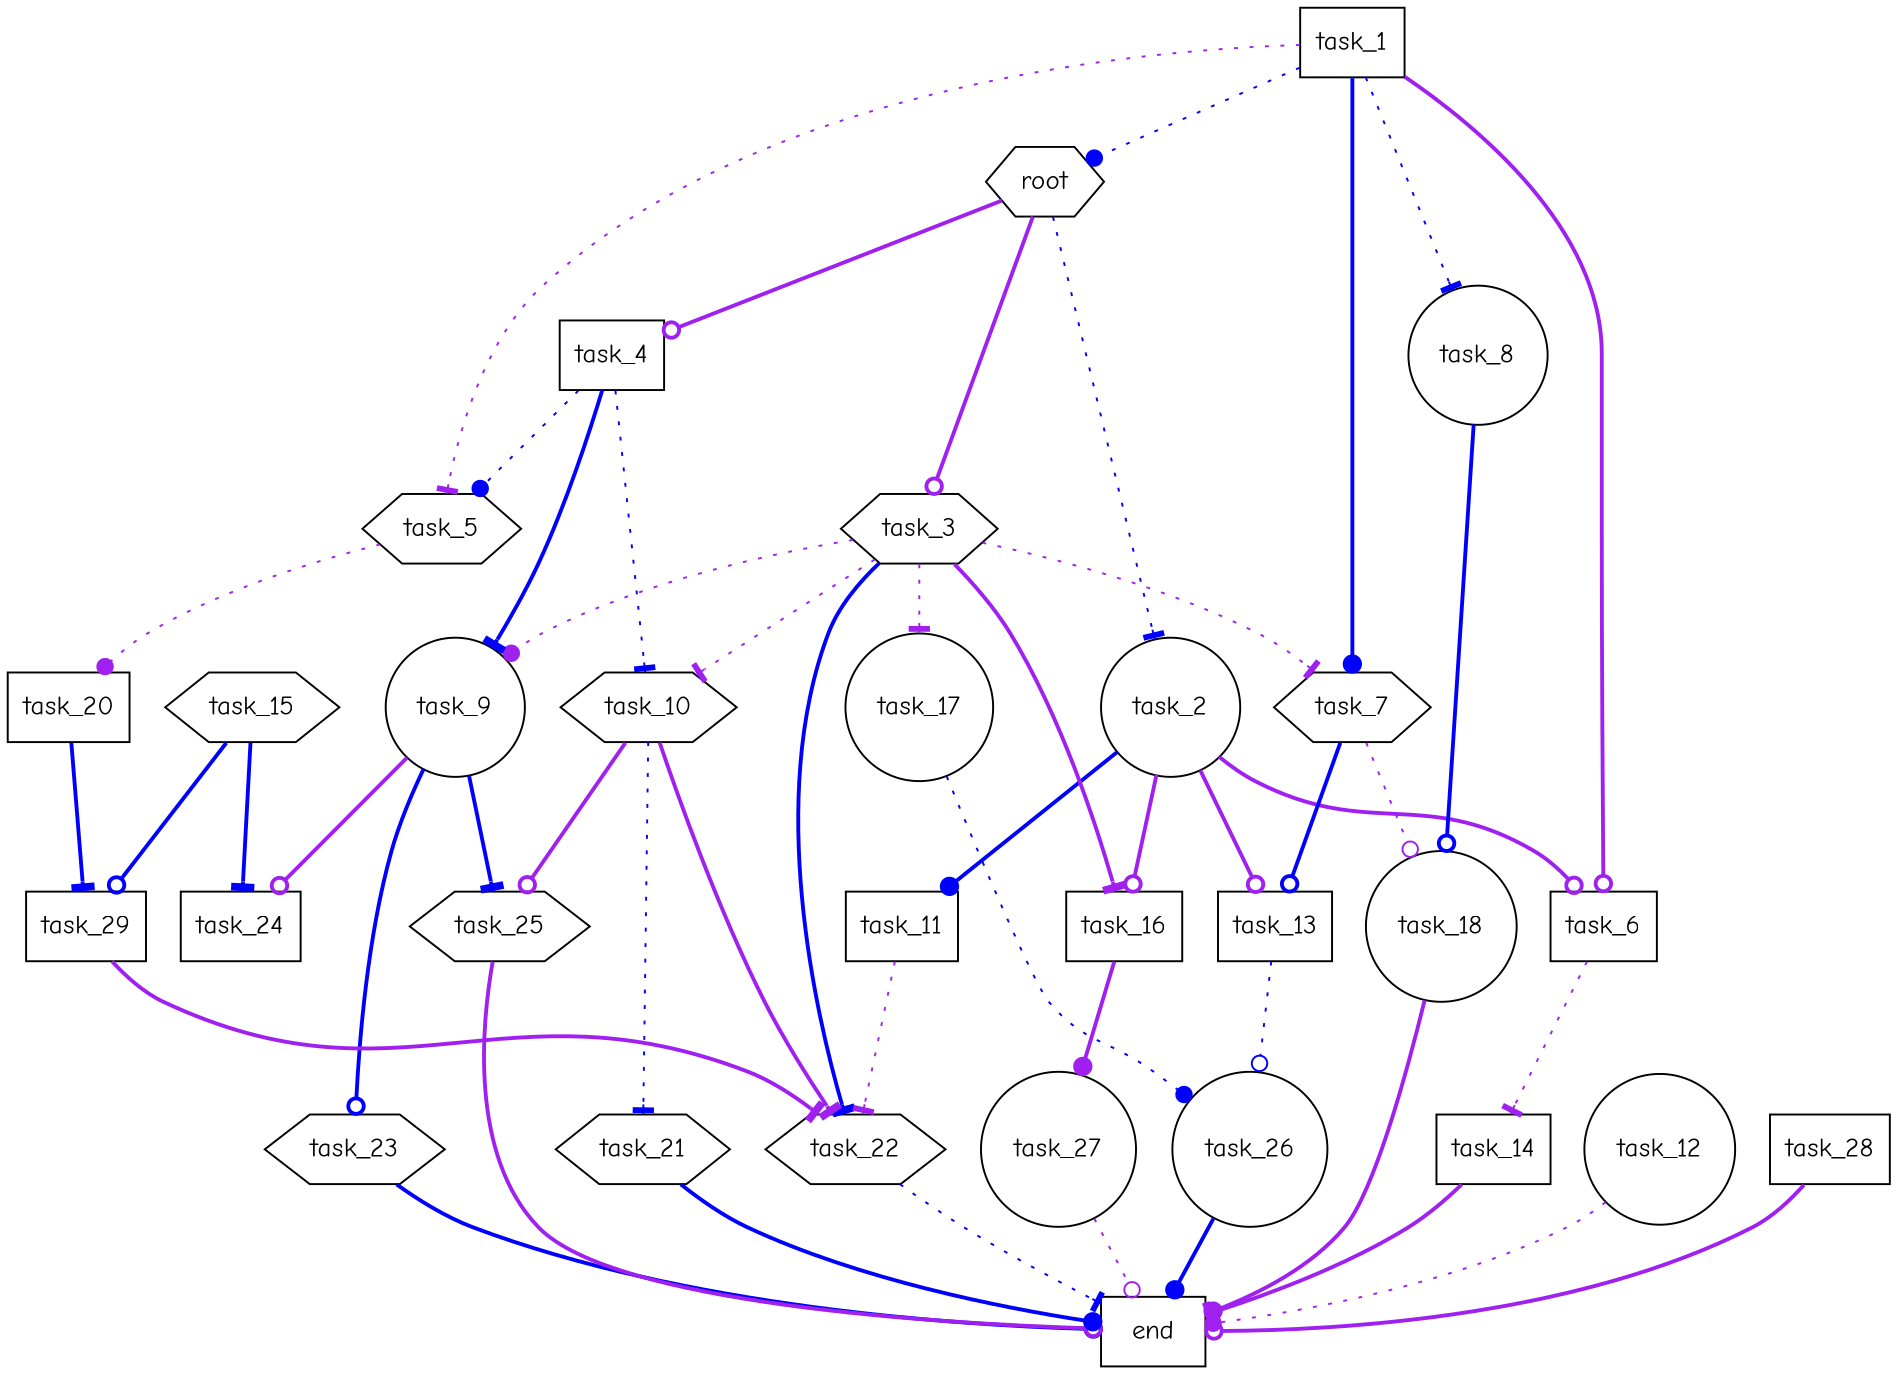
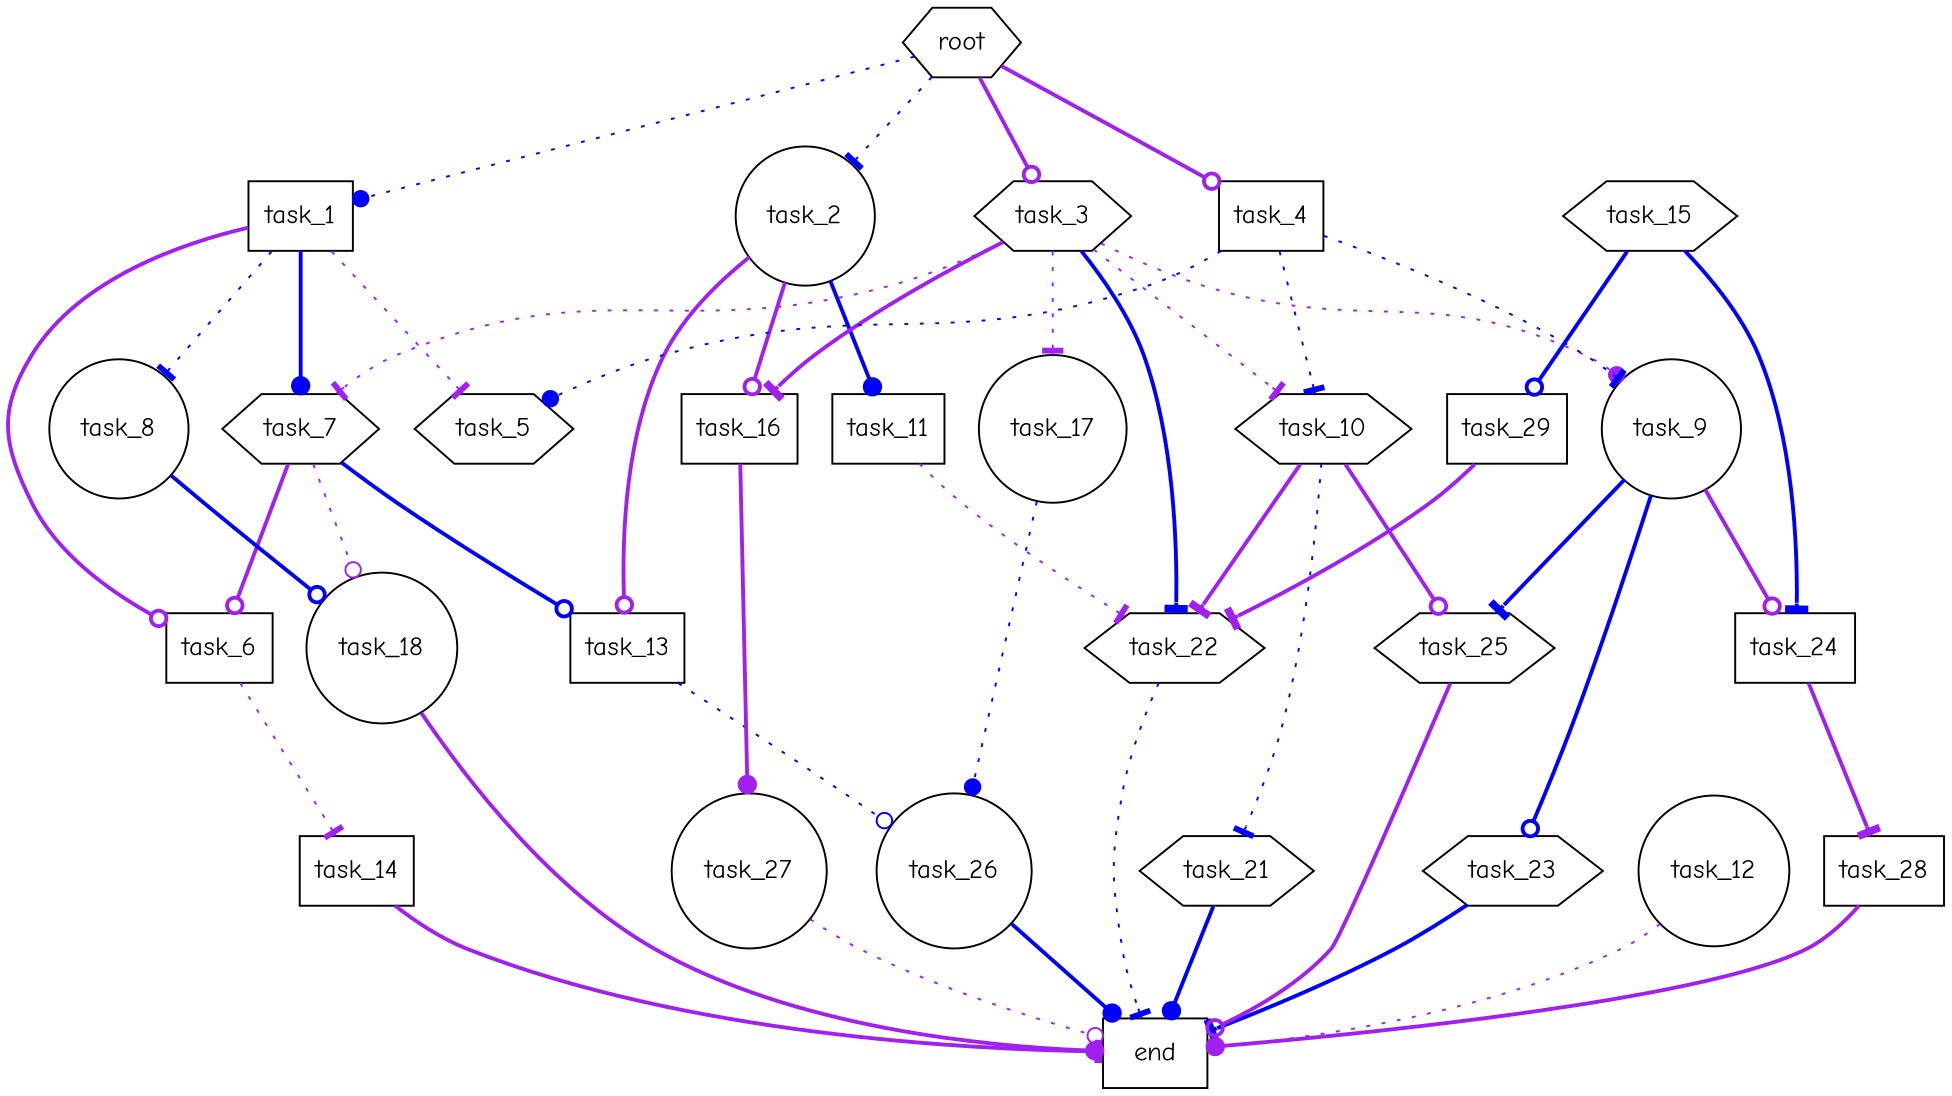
edge "task_1" -> "root": reversed
edge "task_4" -> "task_9": style bold -> dotted
node "task_20": removed
edge "task_24" -> "task_28": added
edge "task_2" -> "task_6": now "task_7" -> "task_6"
edge "task_23" -> "end": arrowhead odot -> tee
